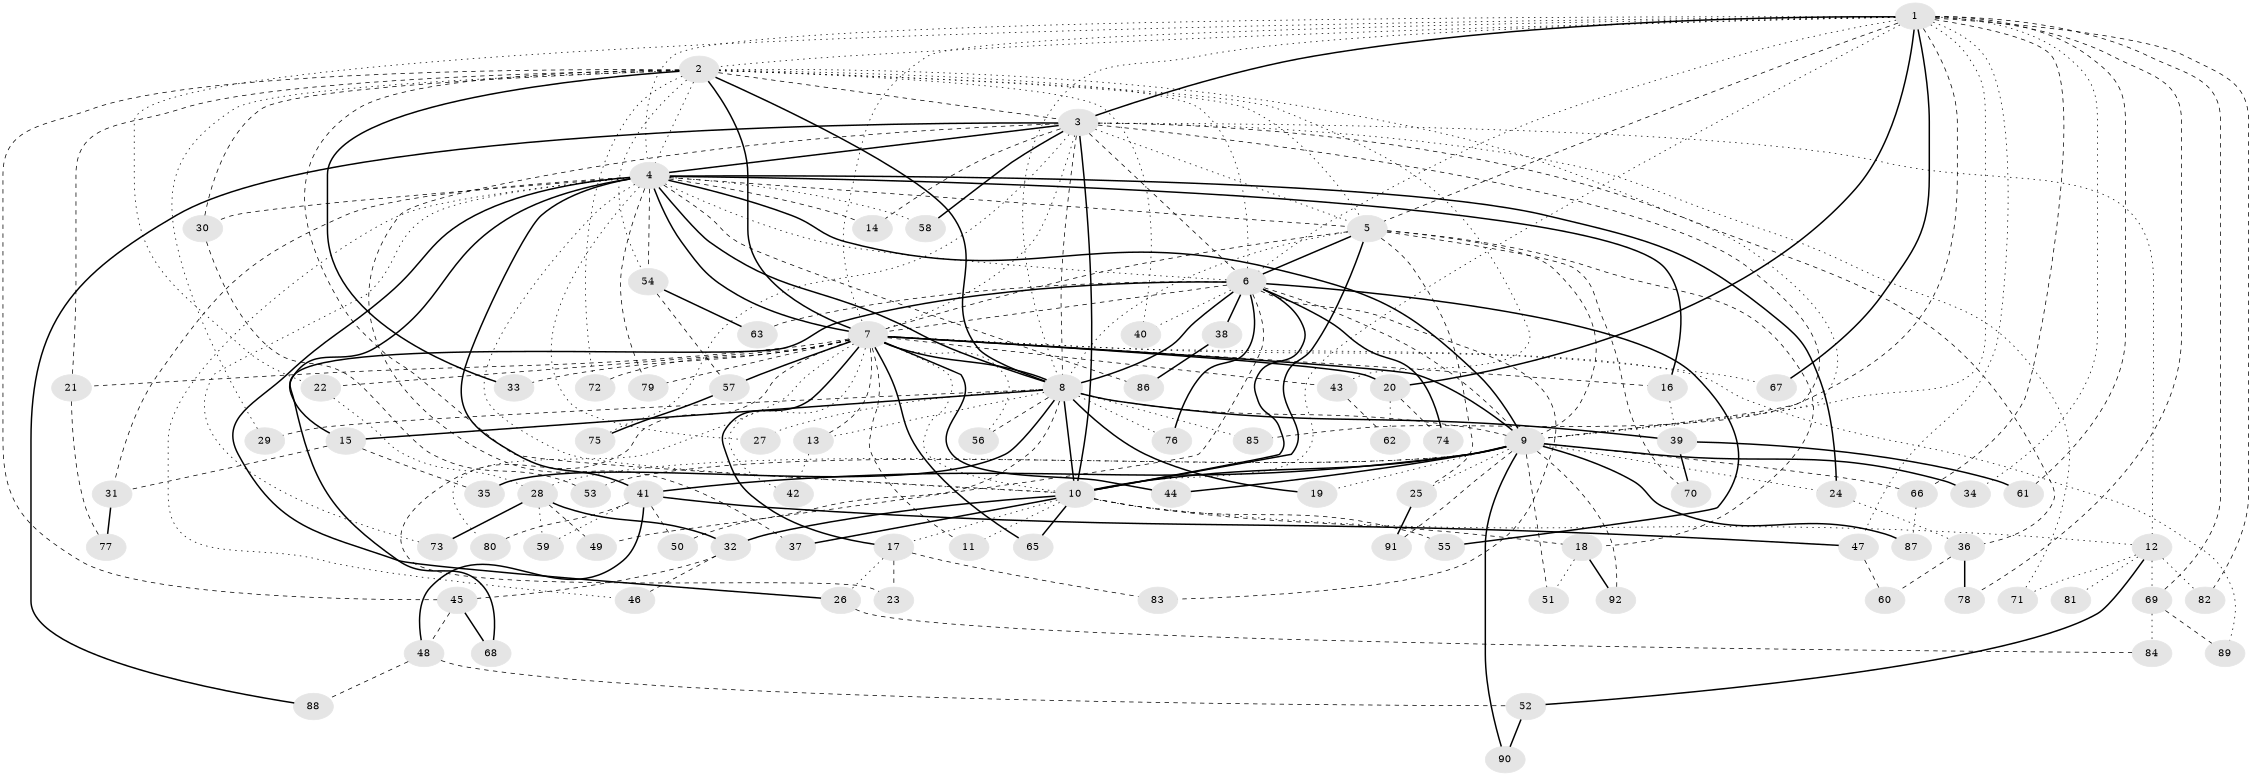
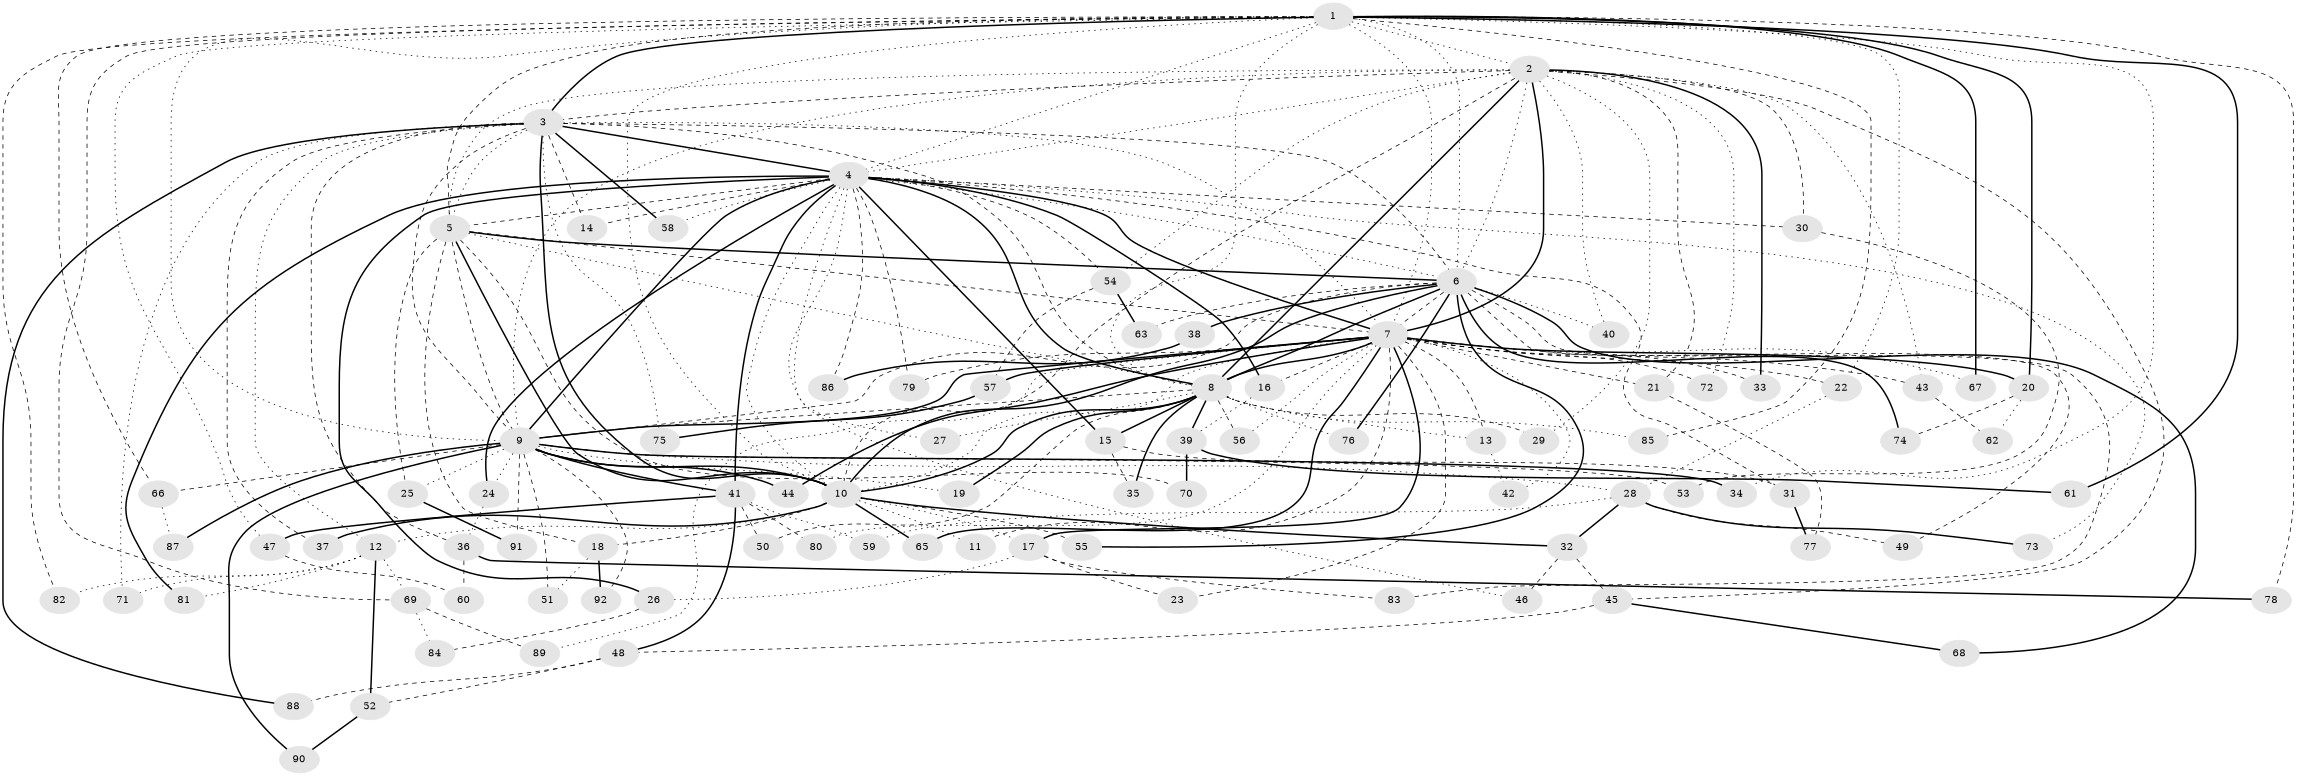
edge "1" -- "61": style dashed -> bold
edge "4" -- "81": added
